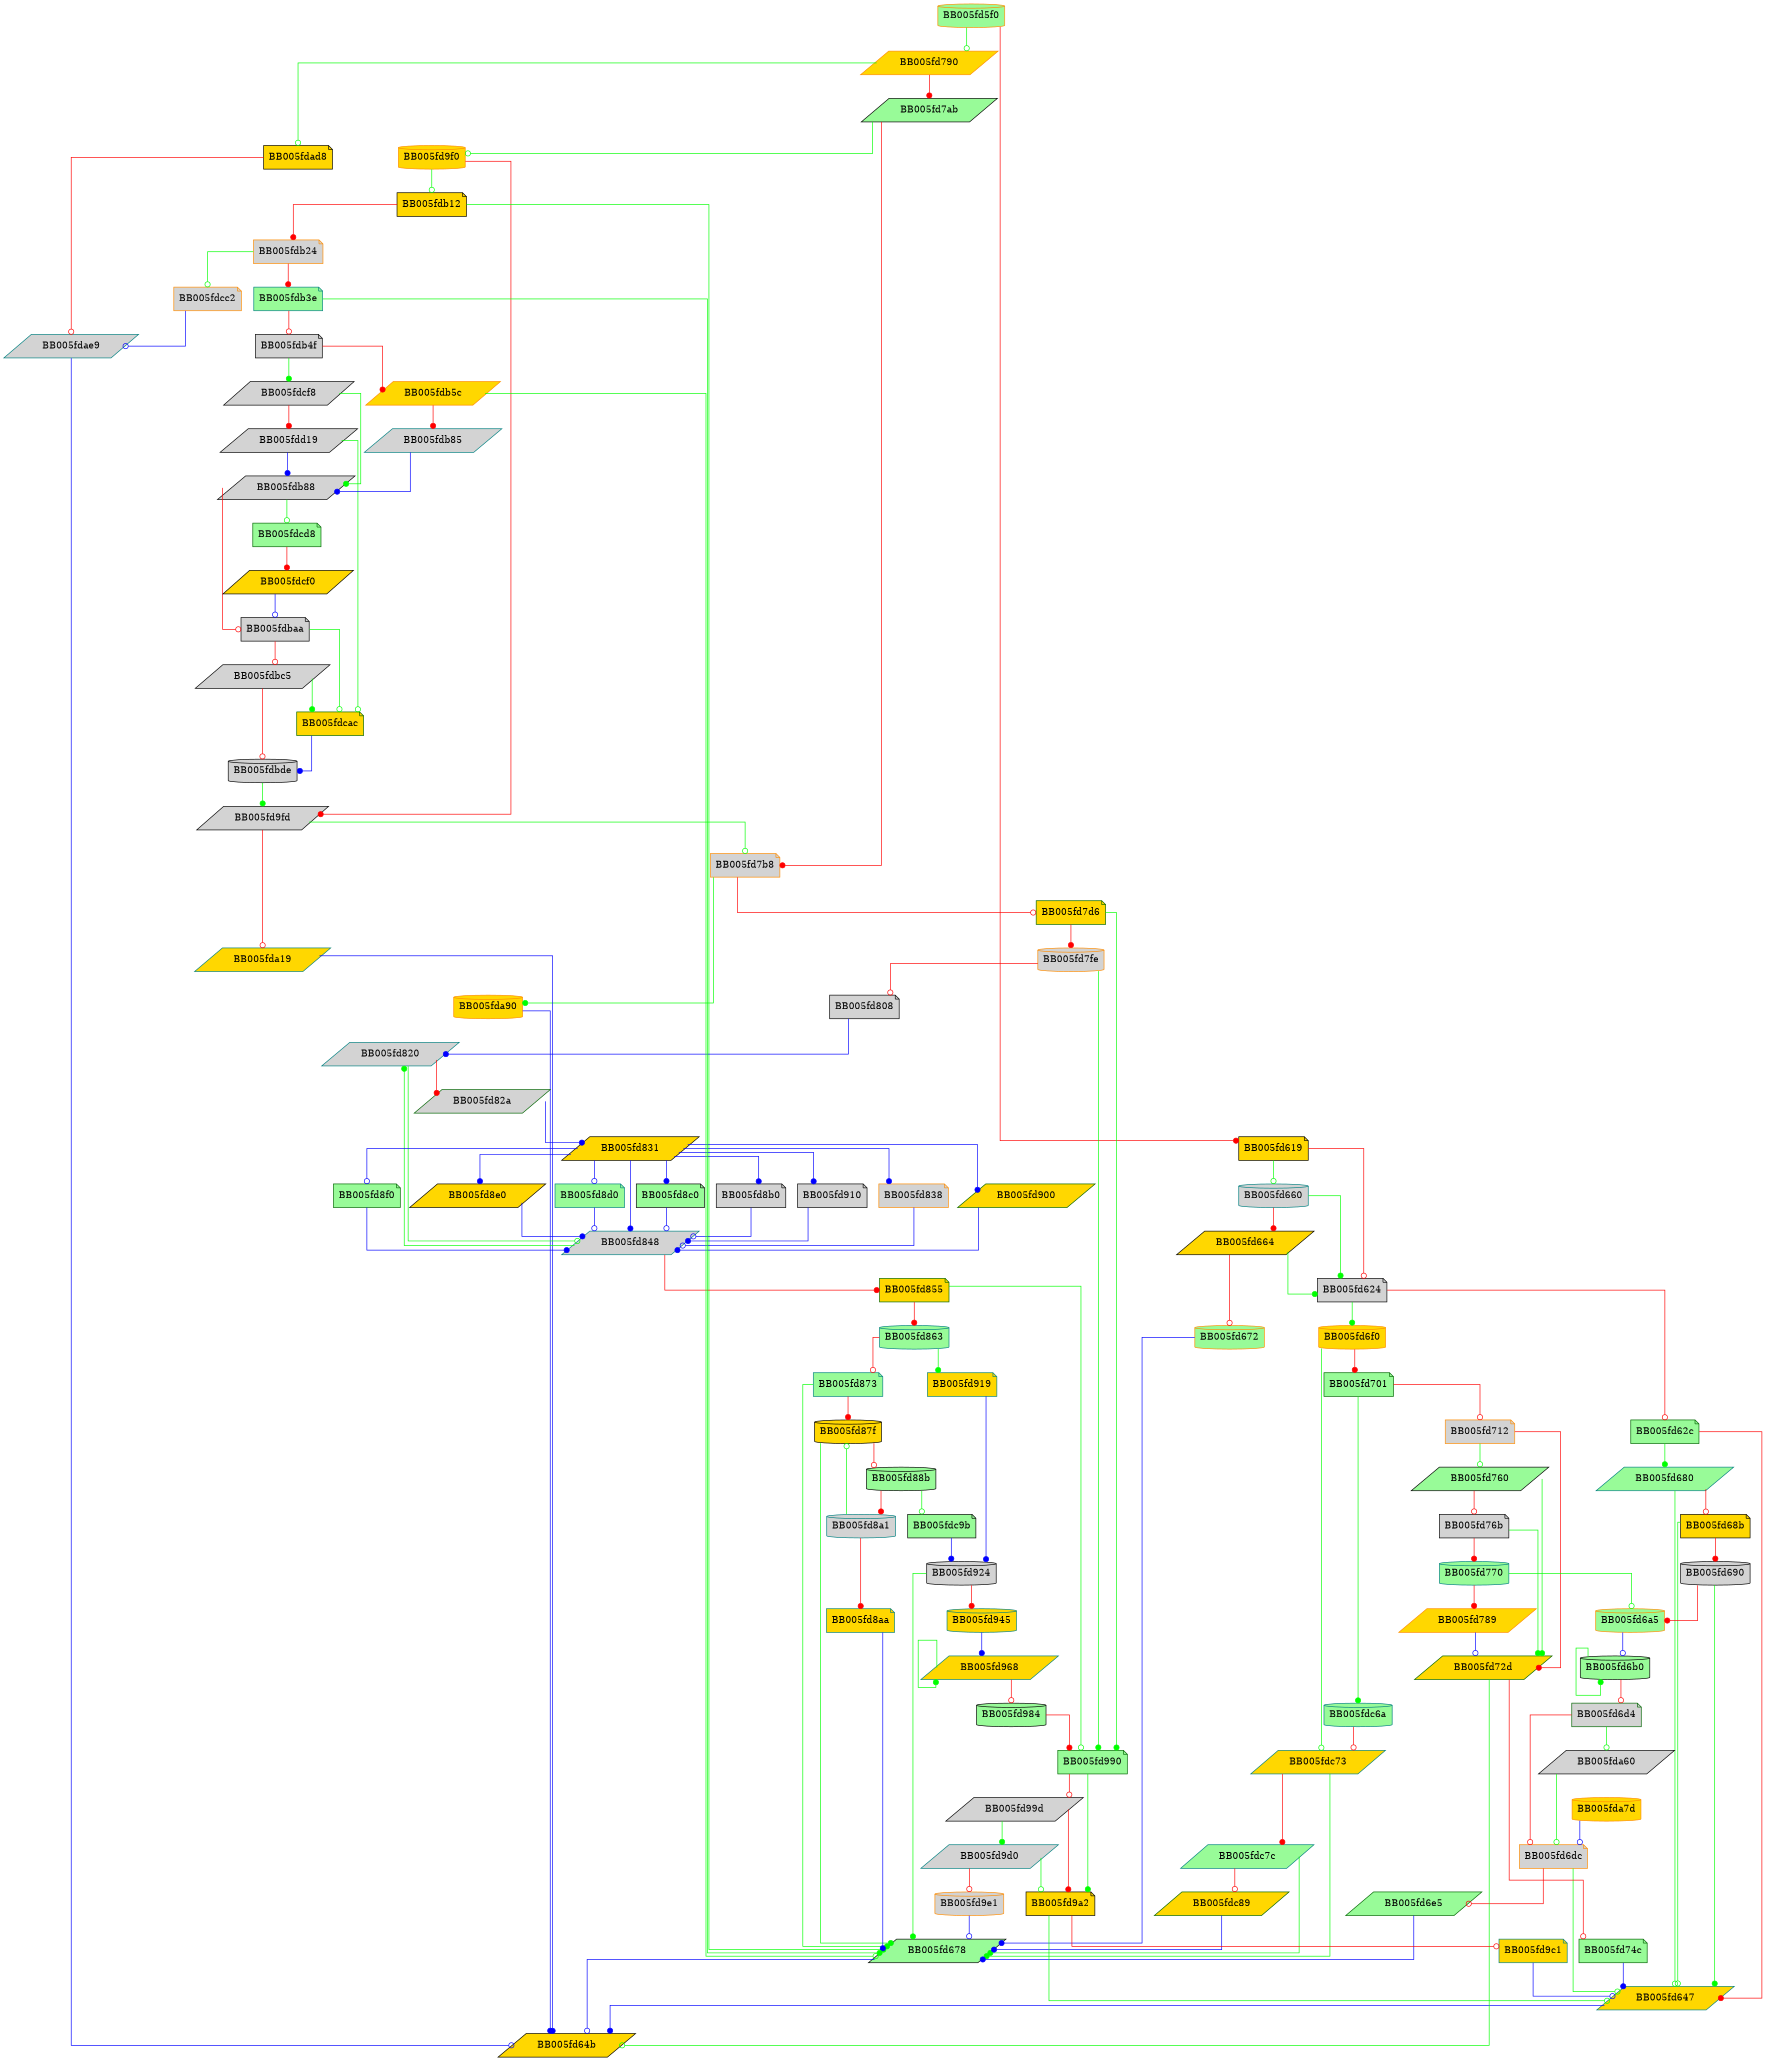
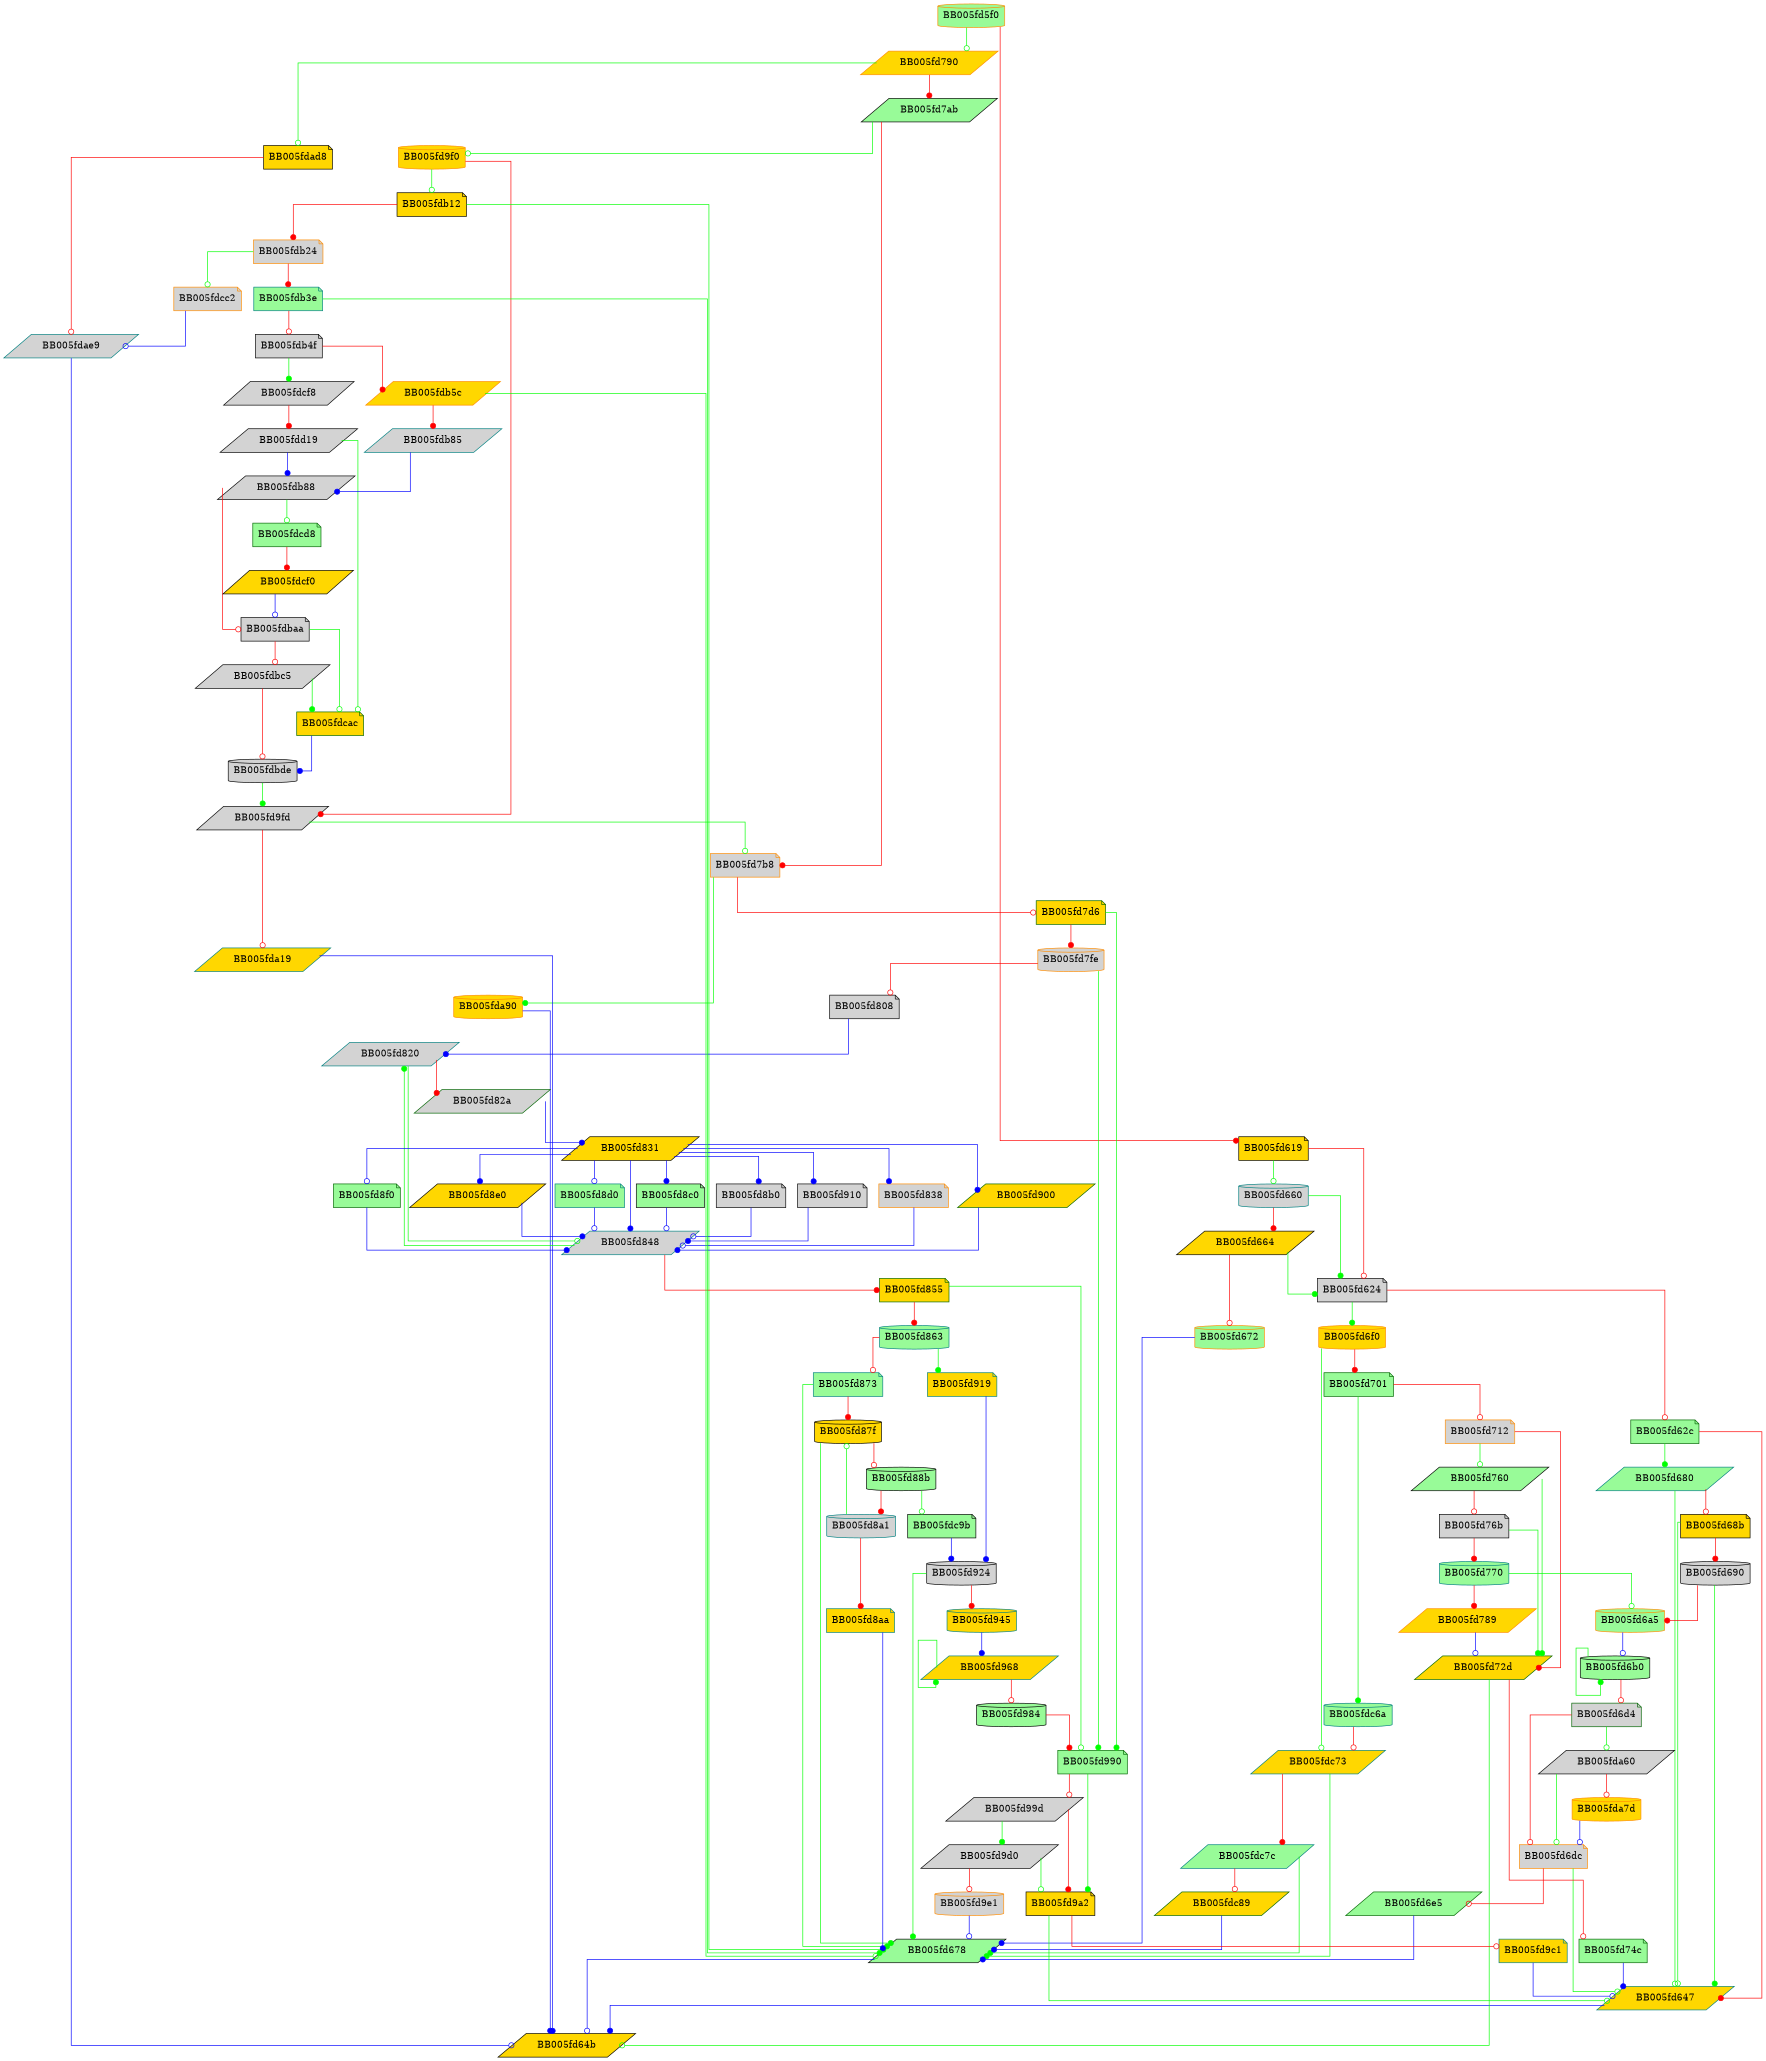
edge "BB005fdcf8" -> "BB005fdb88": removed
edge "BB005fda60" -> "BB005fda7d": added
node "BB005fd9d0": color teal -> black
